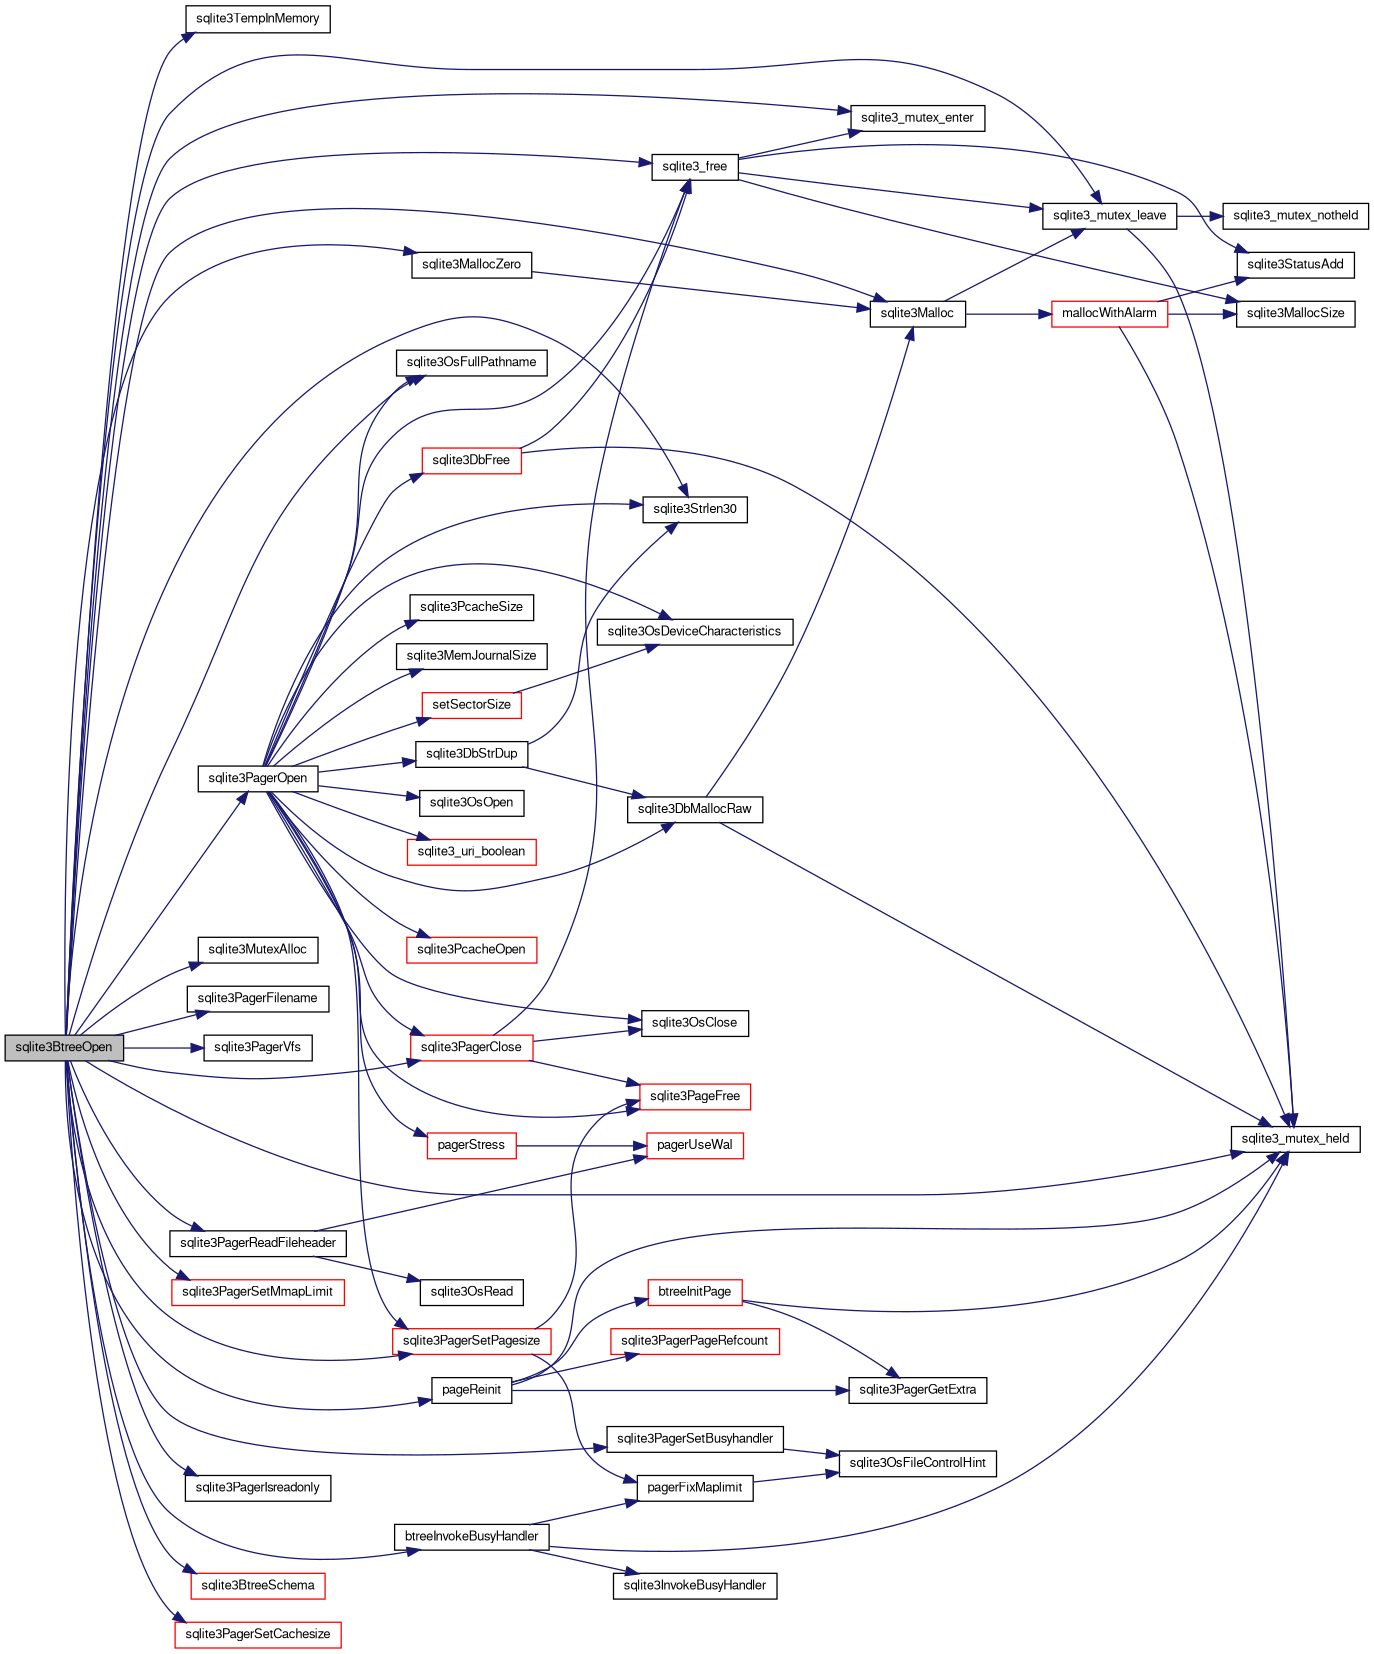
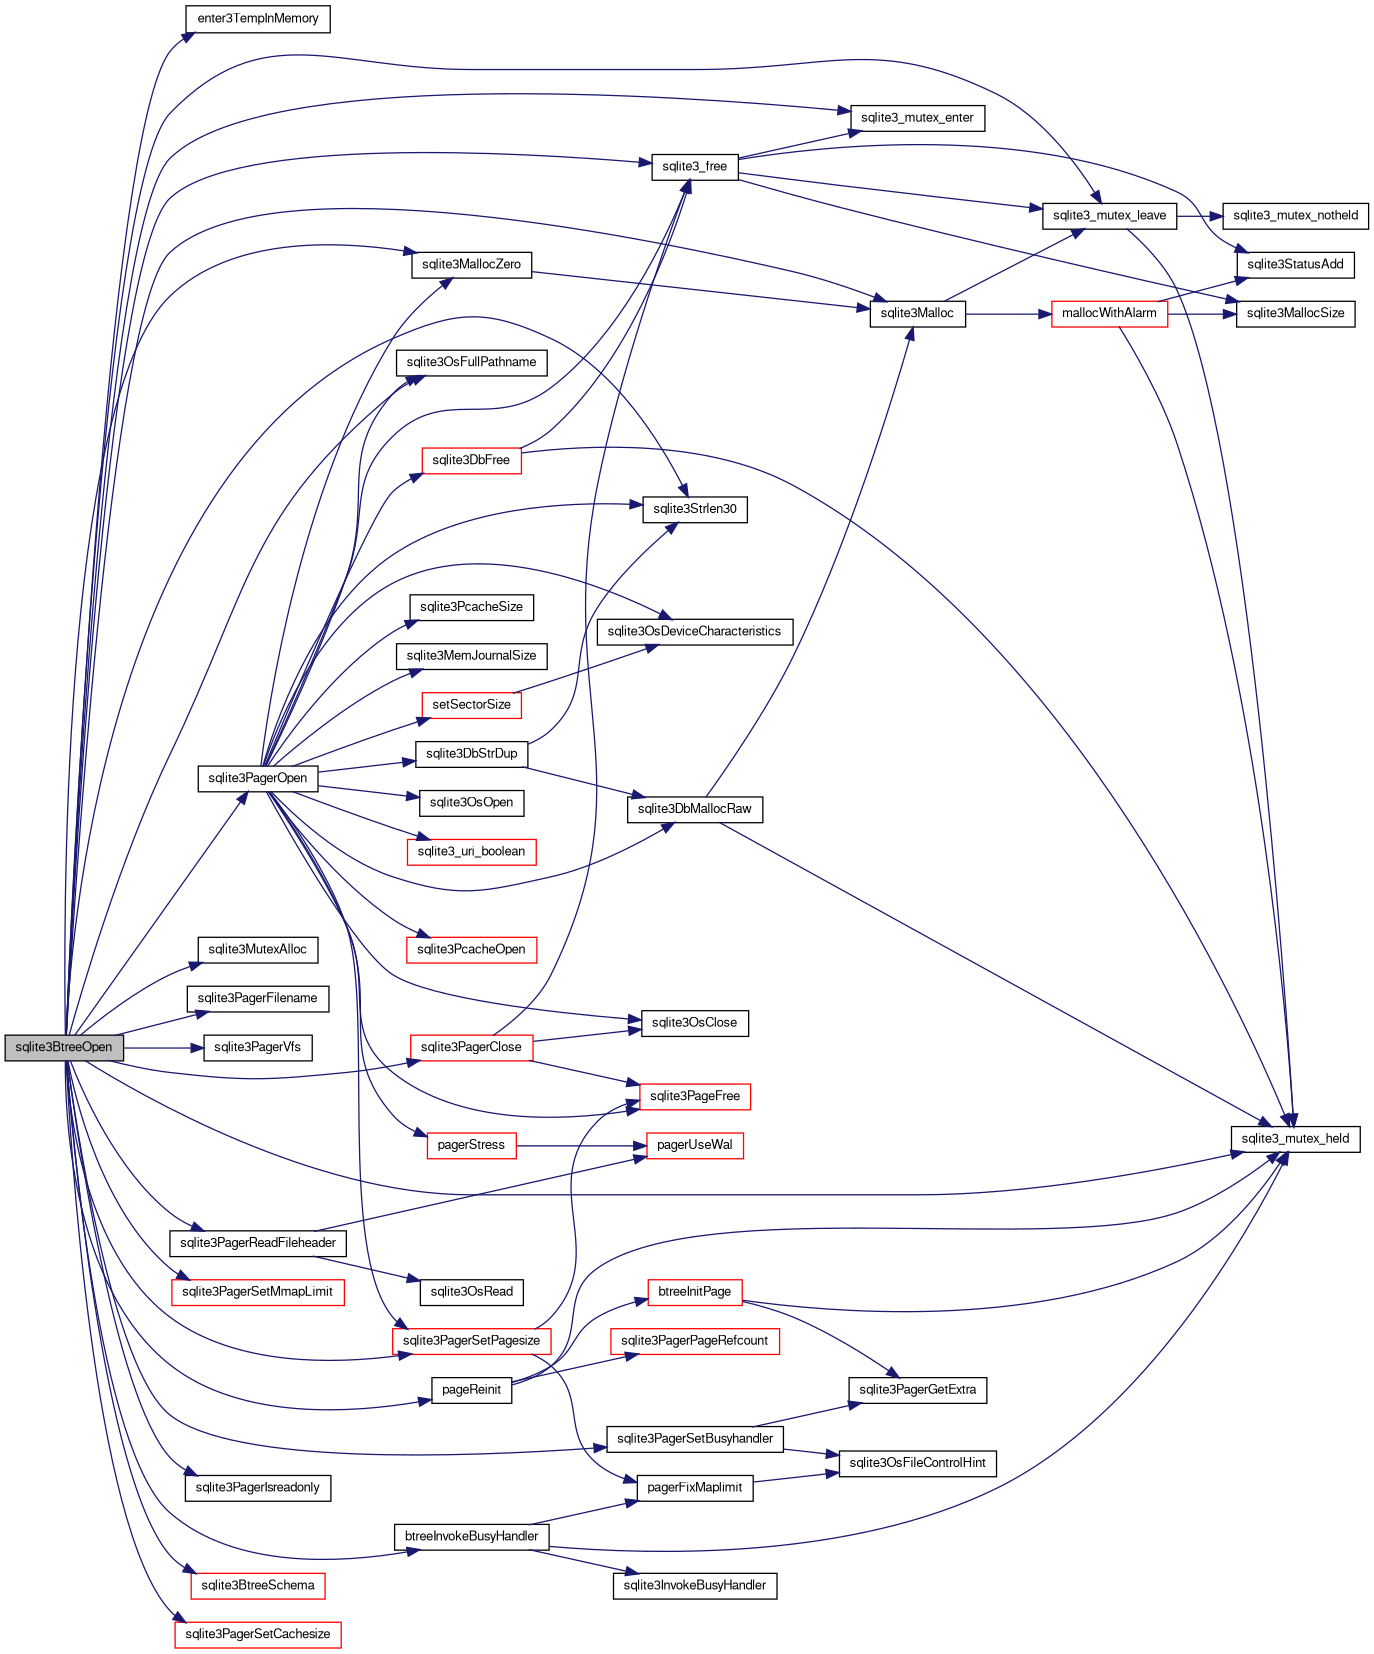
node "sqlite3TempInMemory": label "sqlite3TempInMemory" -> "enter3TempInMemory"
edge "sqlite3PagerOpen" -> "sqlite3PagerClose": now "sqlite3PagerOpen" -> "sqlite3MallocZero"
edge "pageReinit" -> "sqlite3PagerGetExtra": now "sqlite3PagerSetBusyhandler" -> "sqlite3PagerGetExtra"
